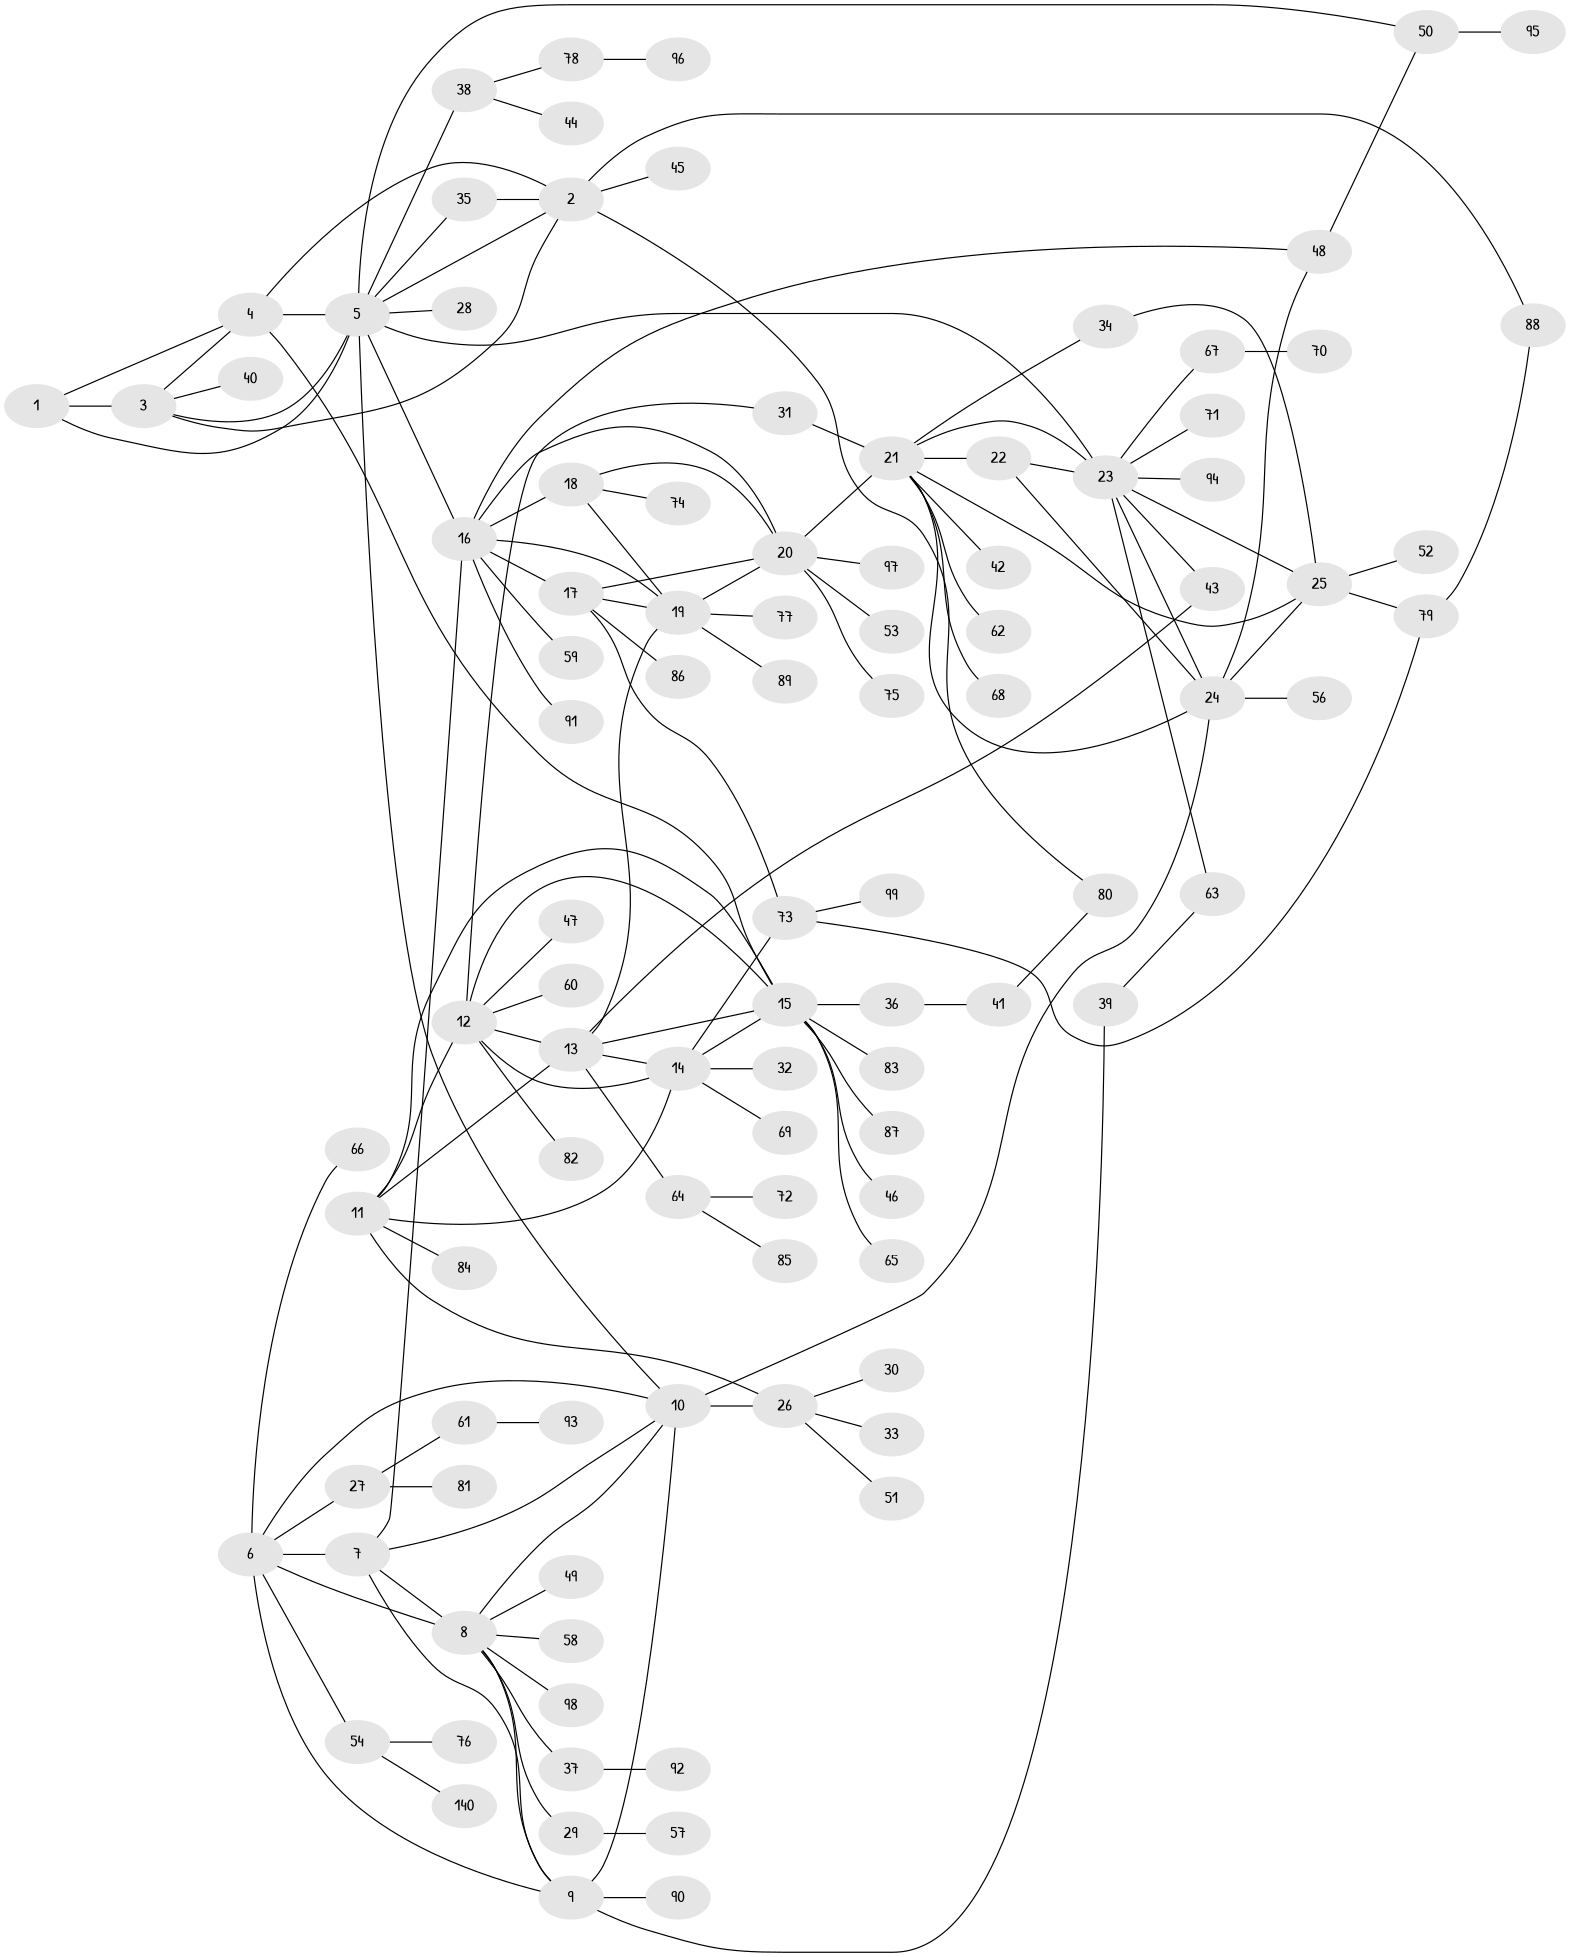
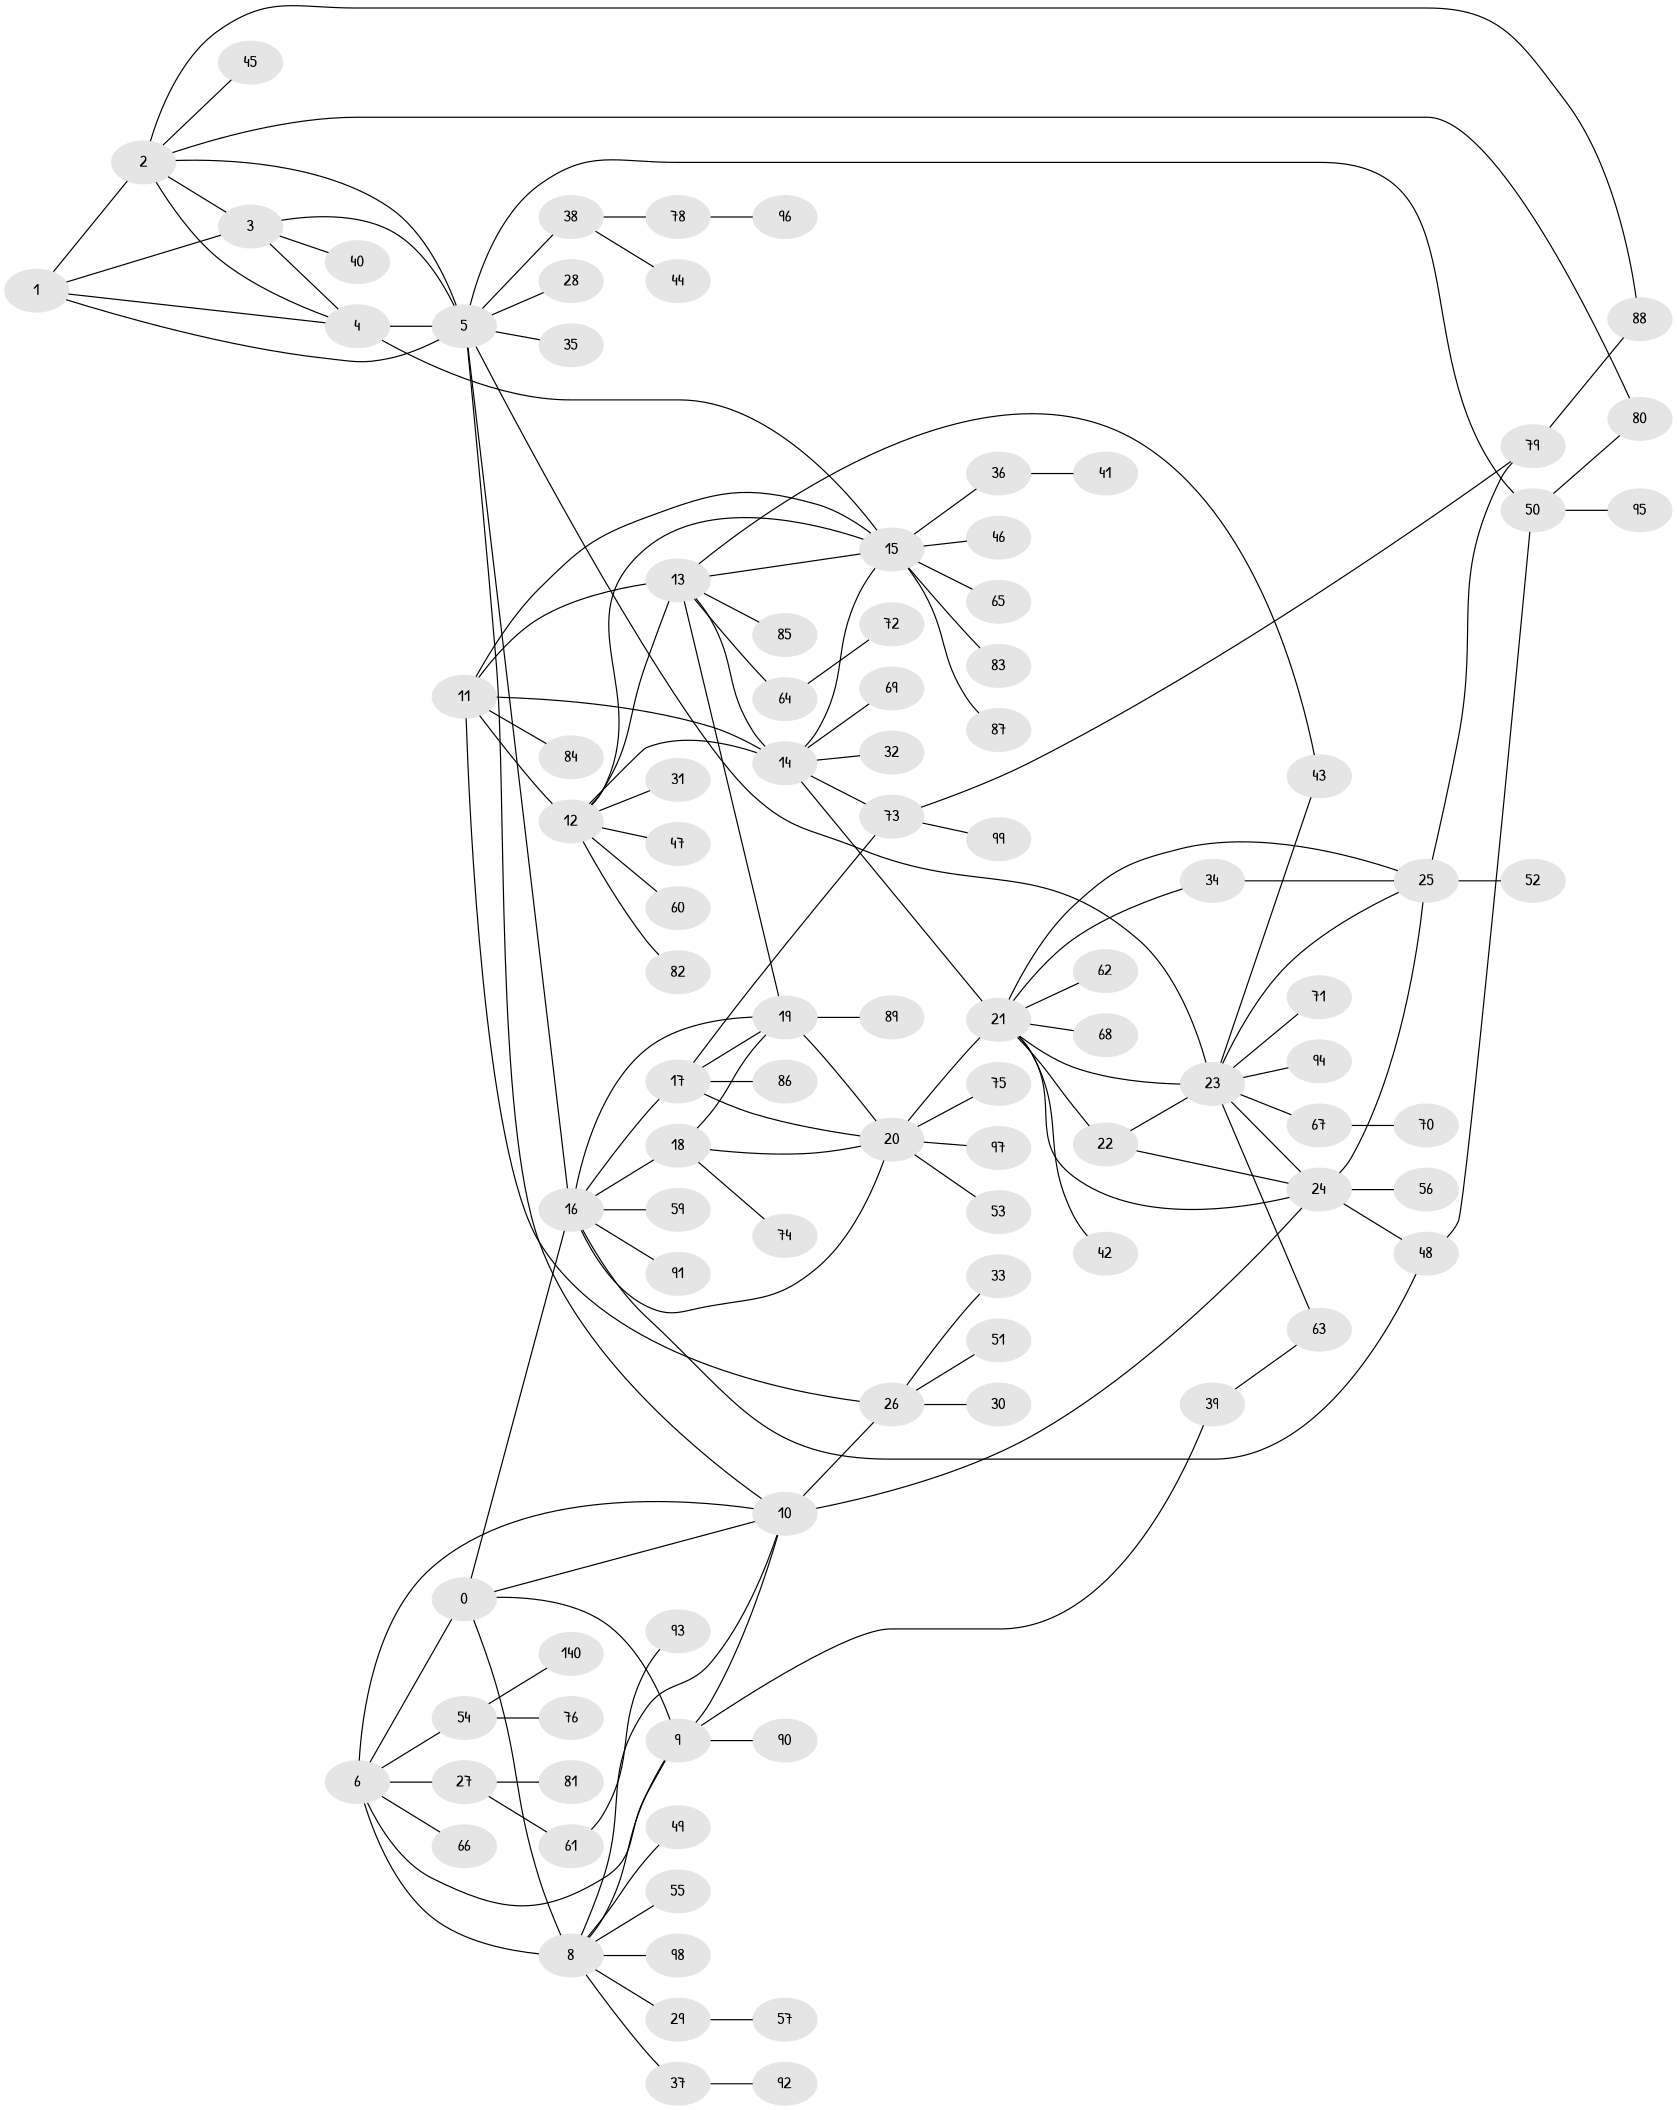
edge "35" -- "2": now "1" -- "2"
edge "31" -- "21": now "14" -- "21"
node "77": removed
edge "80" -- "41": now "80" -- "50"
edge "64" -- "85": now "13" -- "85"
node "7": label "7" -> "0"
node "58": label "58" -> "55"
